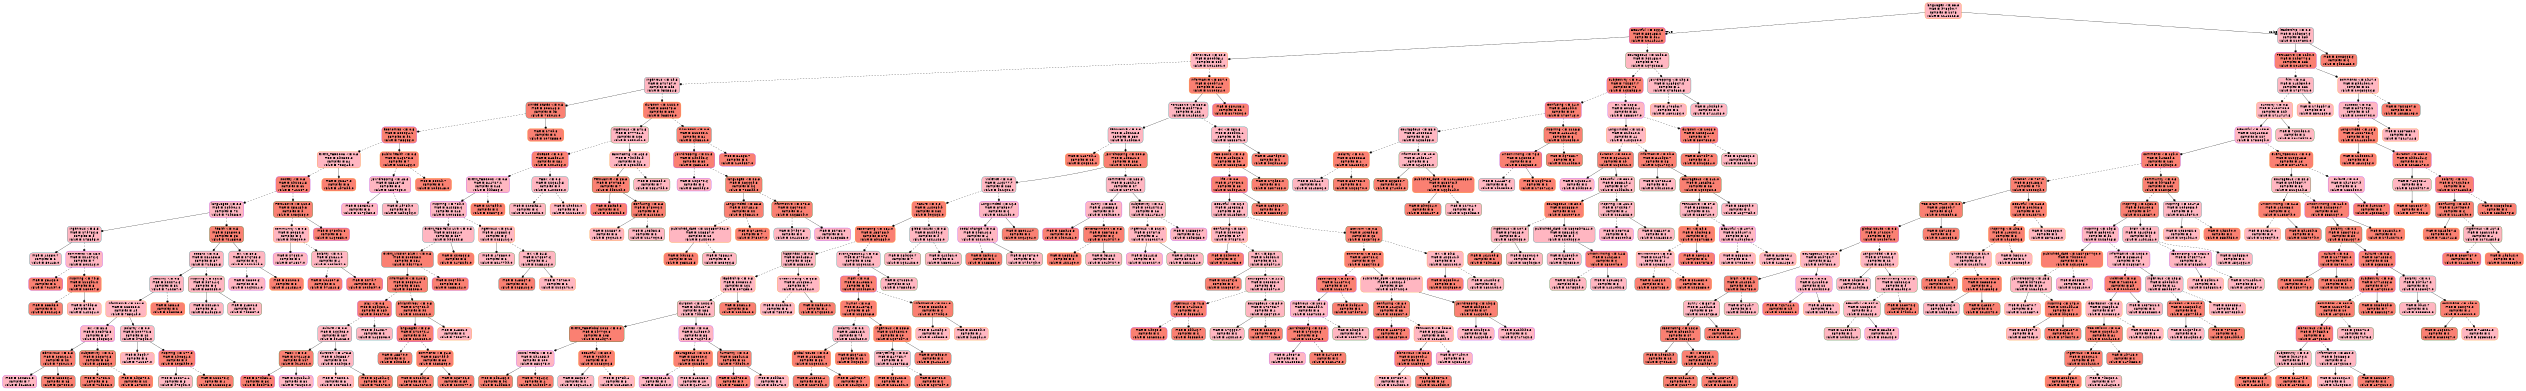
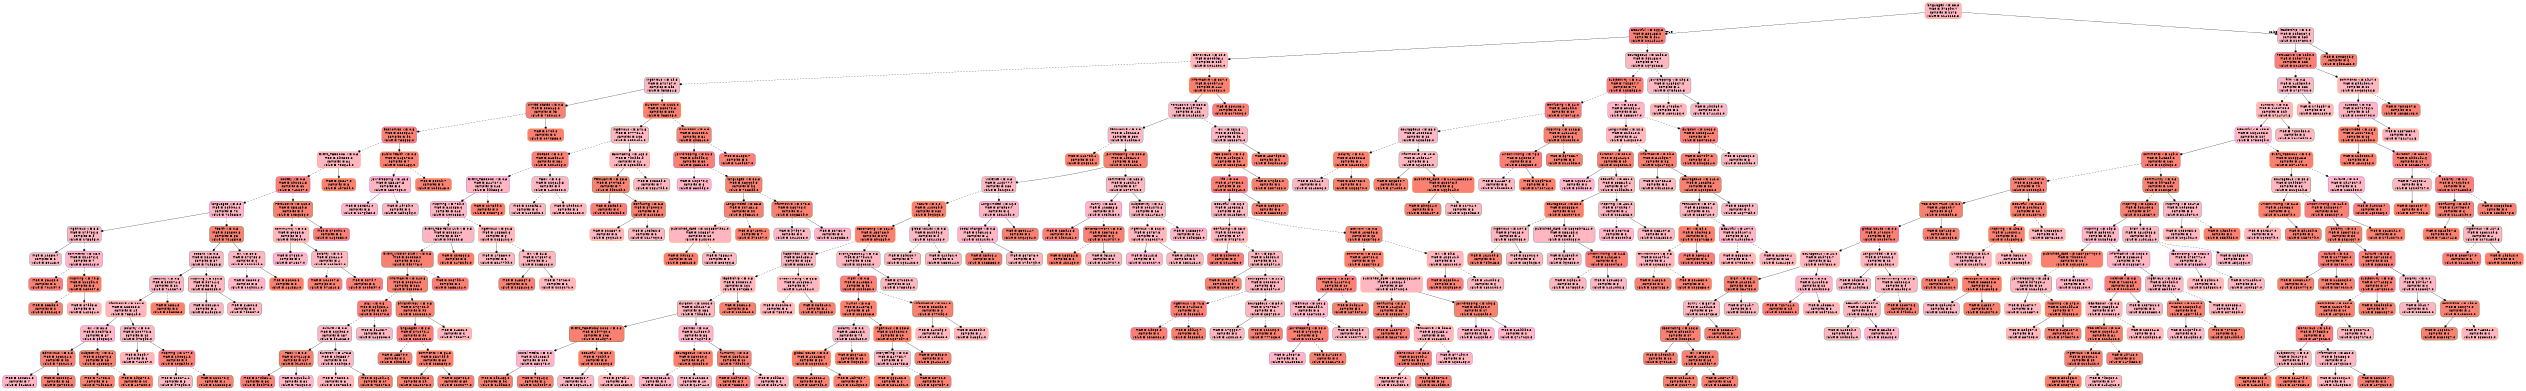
edge "community <= 0.5 mae = 80682.3 samples = 6 value = 993600.0" -> "polarity <= 0.1 mae = 61844.0 samples = 4 value = 1029397.0": style dashed -> solid
